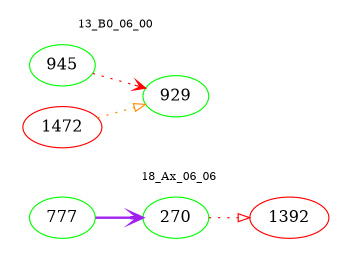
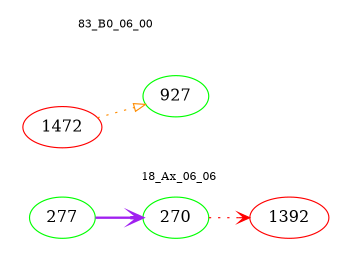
cluster "13_B0_06_00": label "13_B0_06_00" -> "83_B0_06_00"
node "945": removed
node "929": label "929" -> "927"
node "777": label "777" -> "277"
edge "270" -> "1392": arrowhead onormal -> vee
